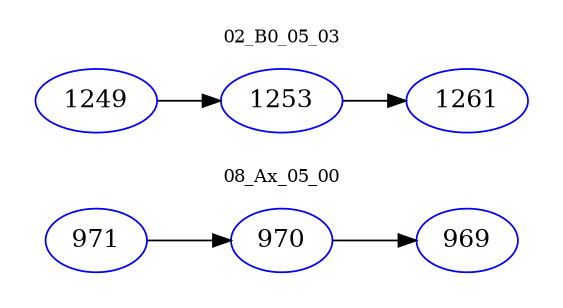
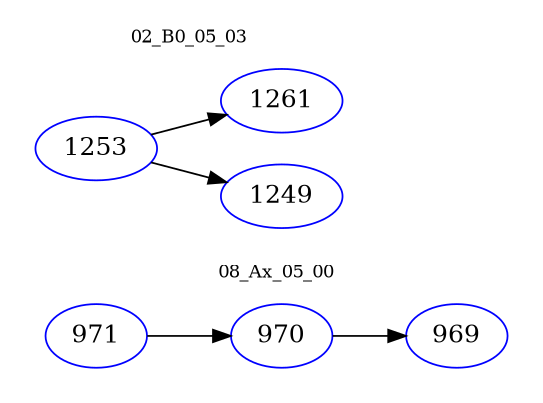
edge "1249" -> "1253": reversed
